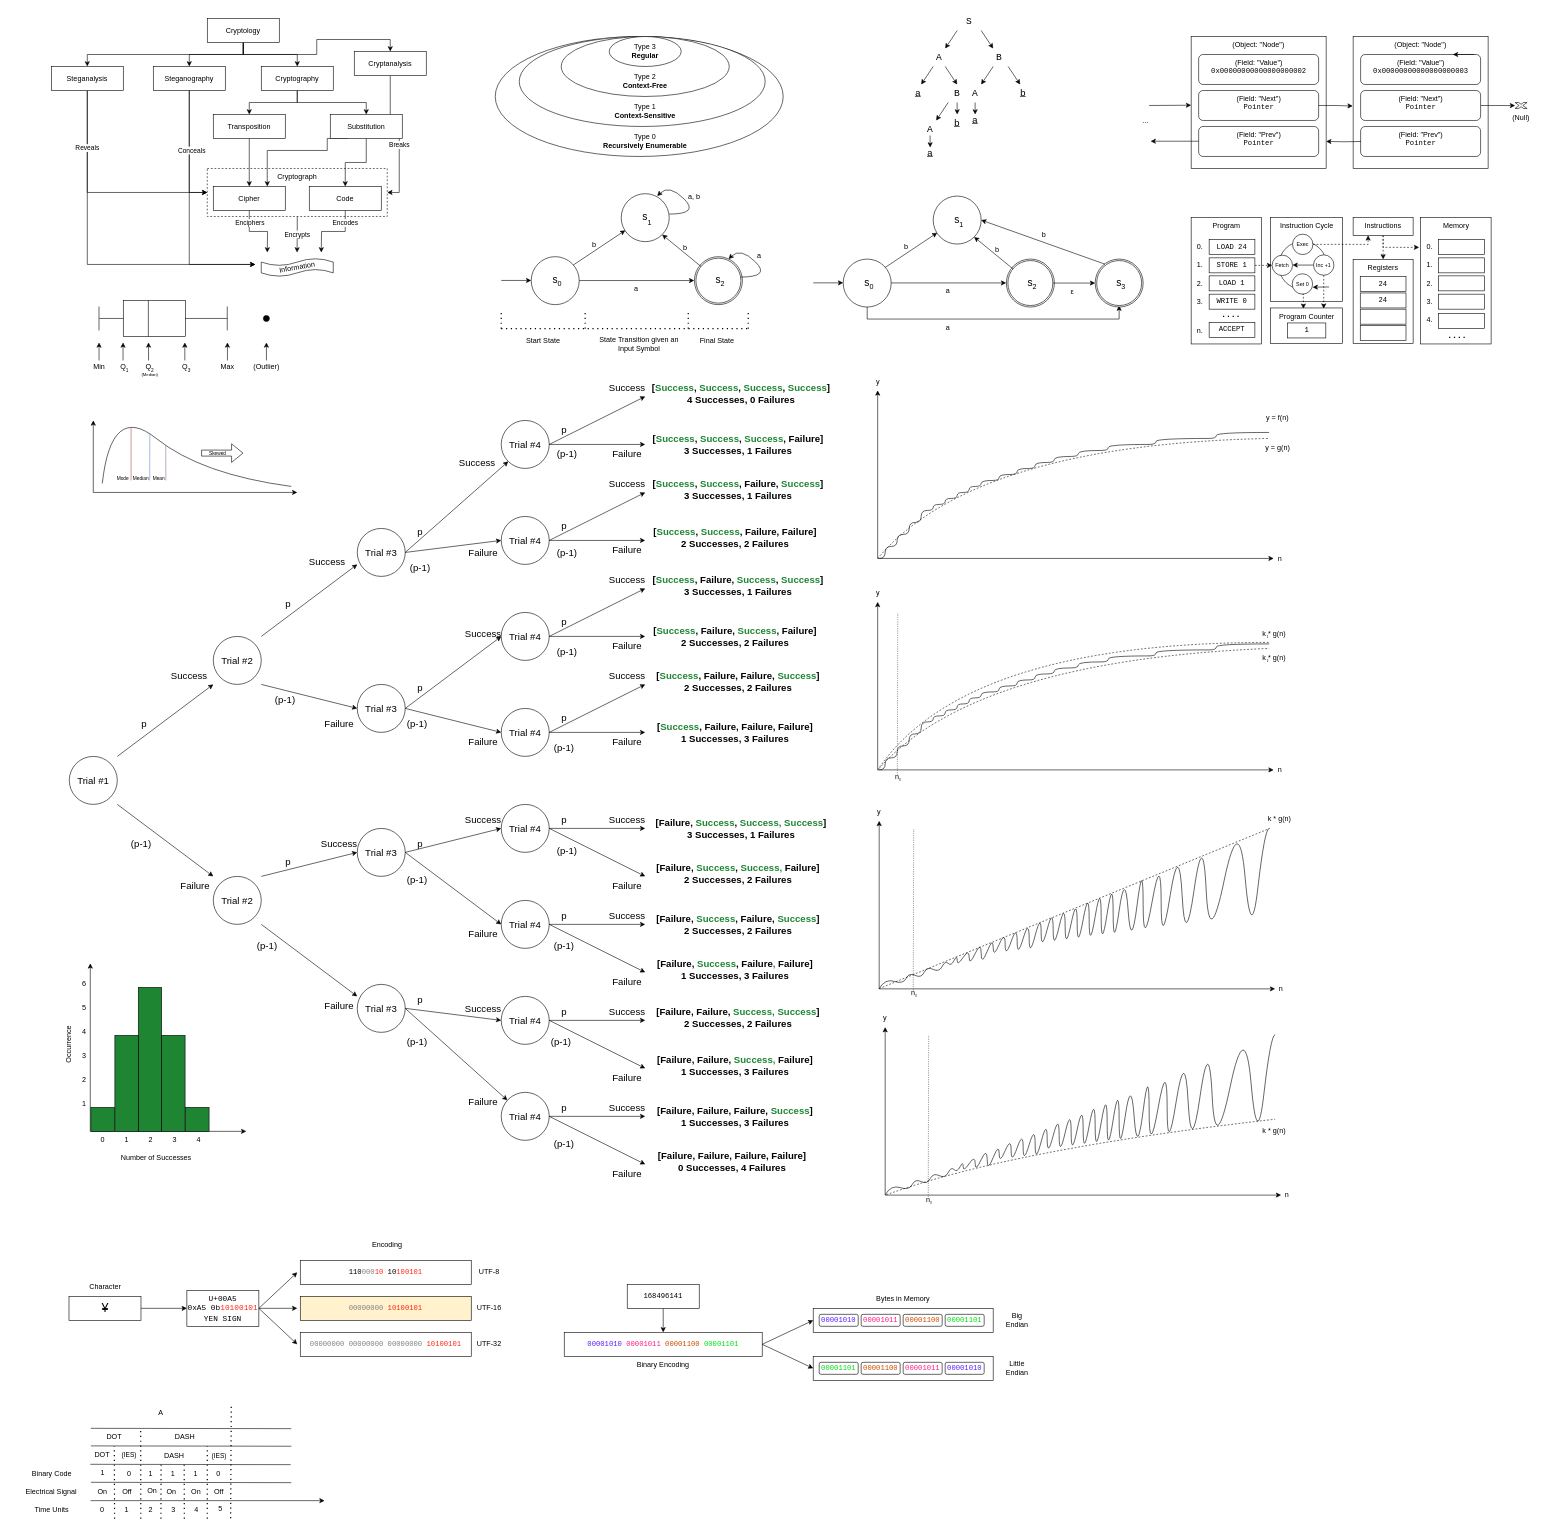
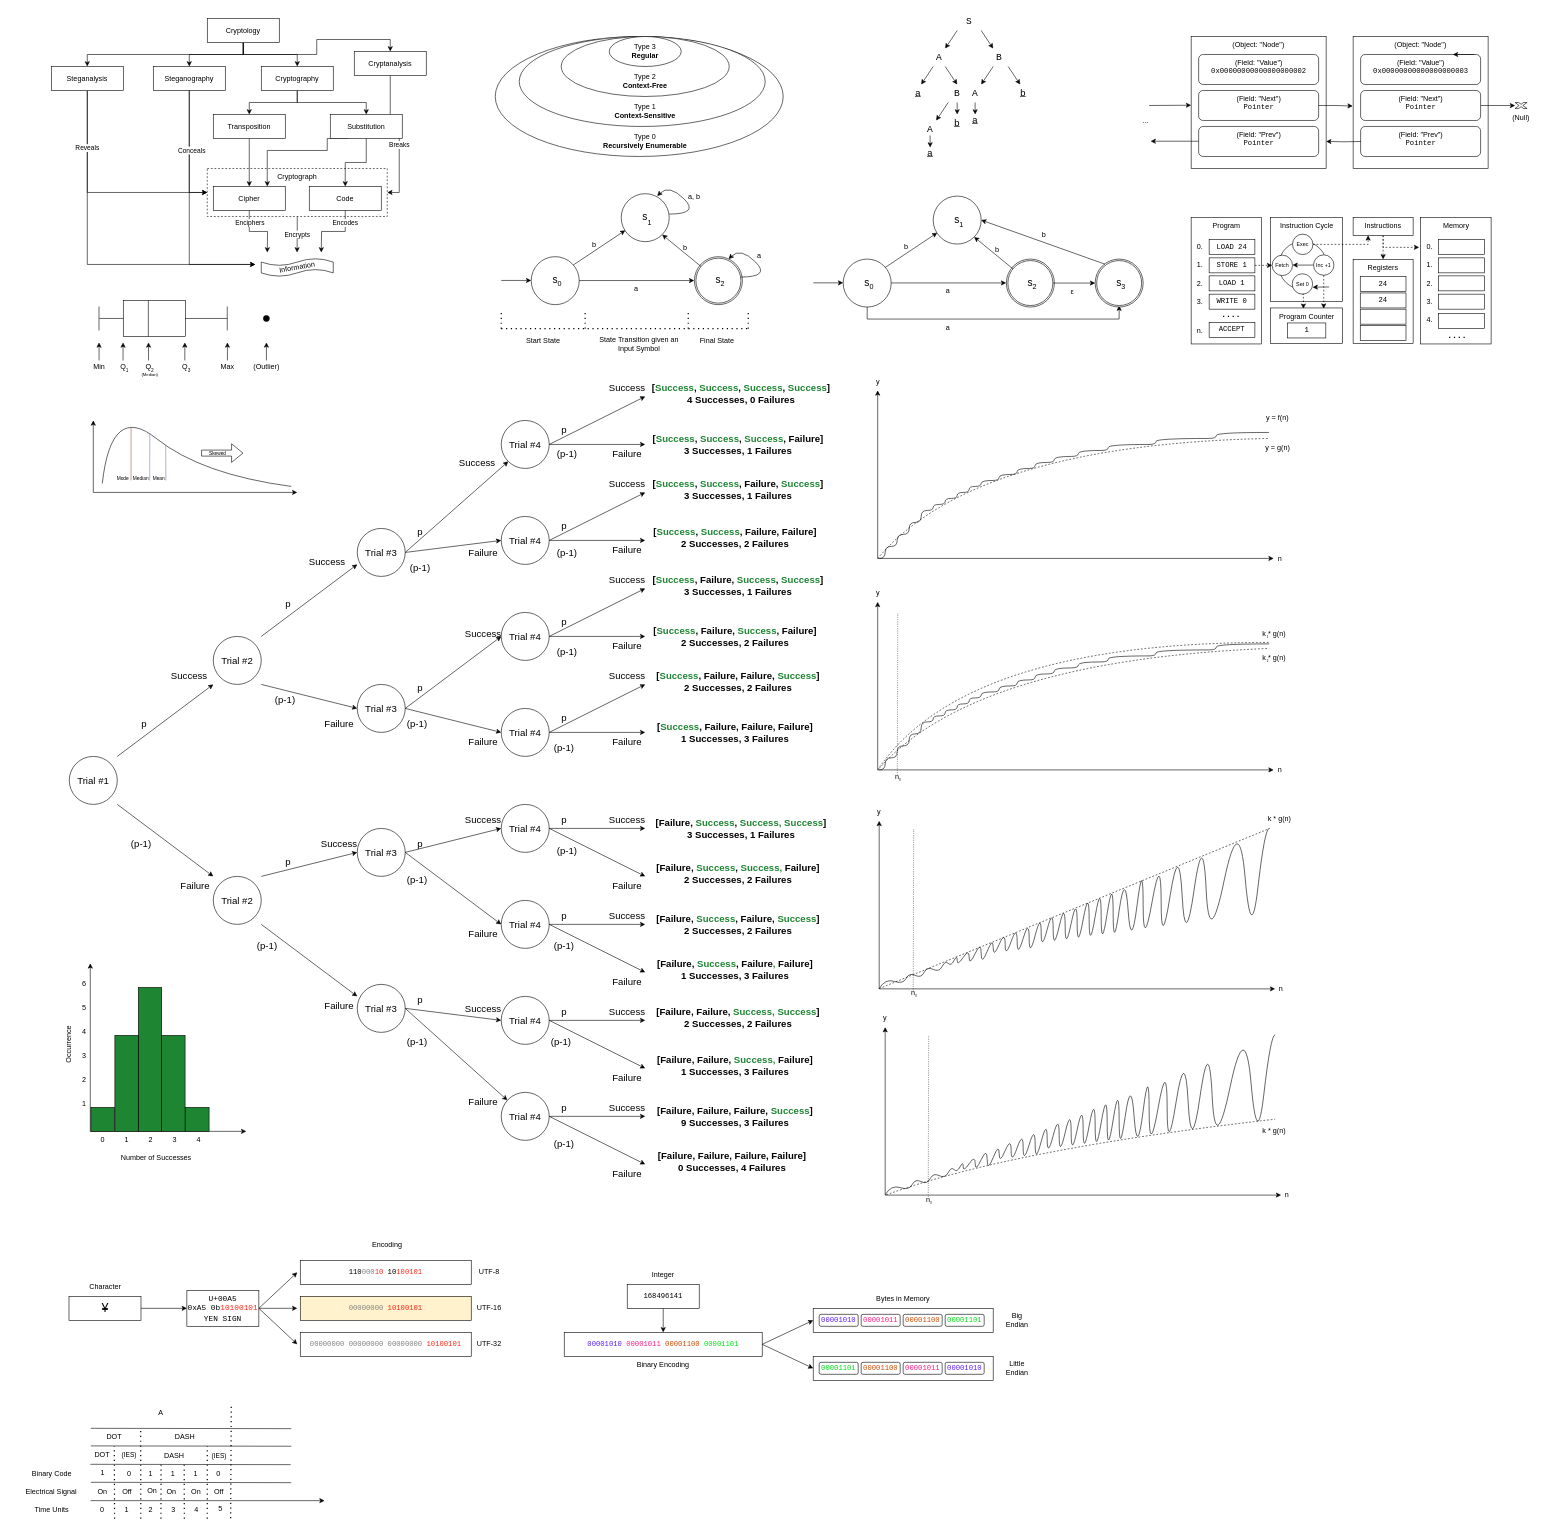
node "[Failure, Failure, Failure, Success]1 Successes, 3 Failures": label "[Failure, Failure, Failure, Success]1 Successes, 3 Failures" -> "[Failure, Failure, Failure, Success]9 Successes, 3 Failures"
node "Integer": added
